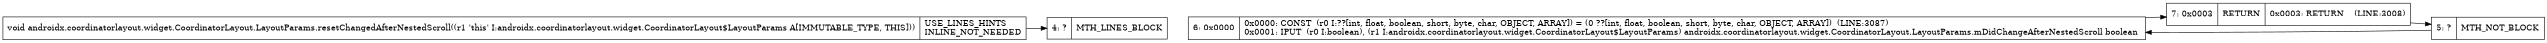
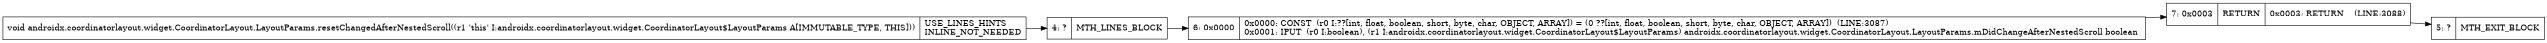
node "7: 0x0003": text "0x0003: RETURN    (LINE:3008)" -> "0x0003: RETURN    (LINE:3088)"
node "5: ?": text "MTH_NOT_BLOCK" -> "MTH_EXIT_BLOCK"
edge "5: ?" -> "6: 0x0000": now "4: ?" -> "6: 0x0000"
